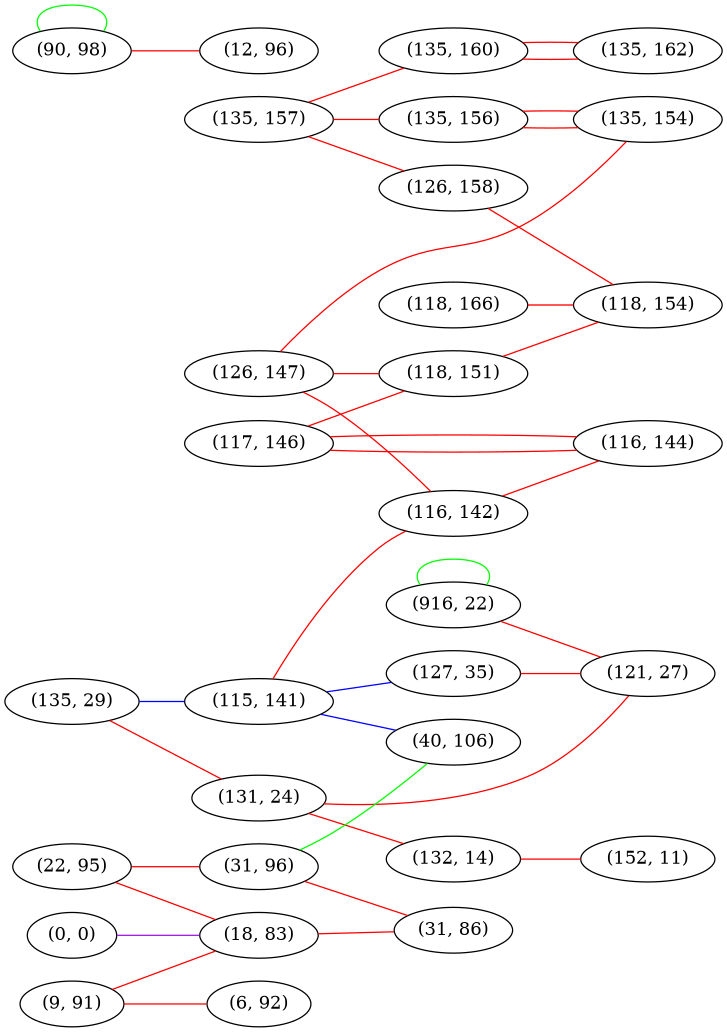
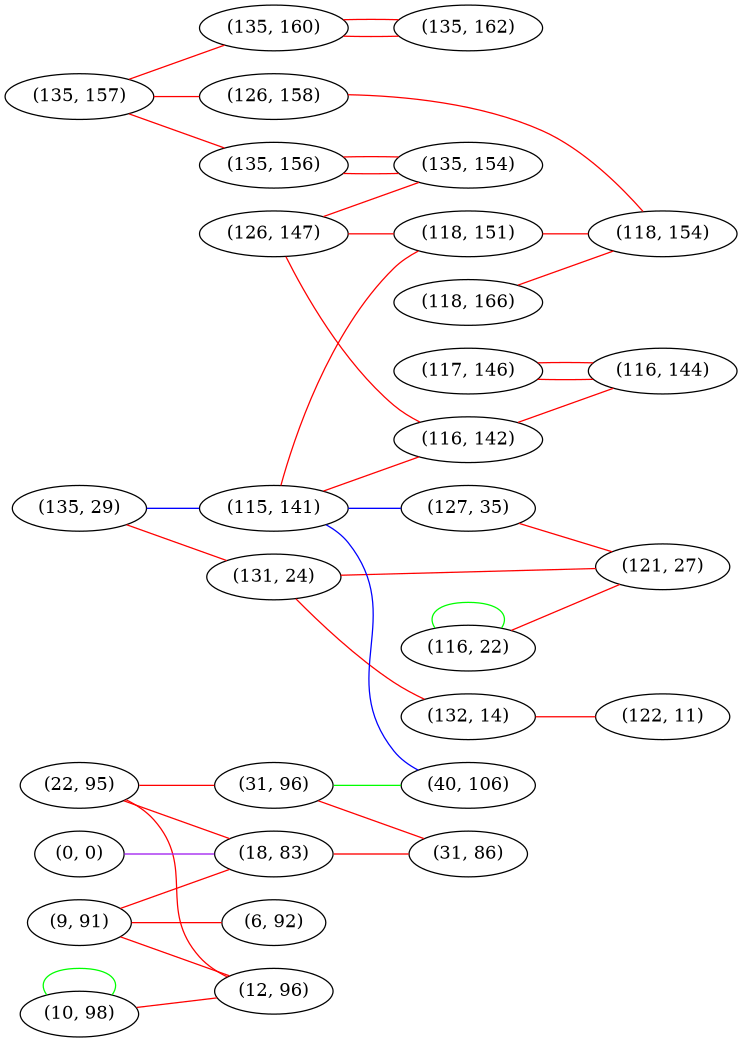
node "(90, 98)": label "(90, 98)" -> "(10, 98)"
edge "(118, 151)" -- "(117, 146)": now "(118, 151)" -- "(115, 141)"
node "(916, 22)": label "(916, 22)" -> "(116, 22)"
node "(152, 11)": label "(152, 11)" -> "(122, 11)"
edge "(22, 95)" -- "(12, 96)": added
edge "(9, 91)" -- "(12, 96)": added
